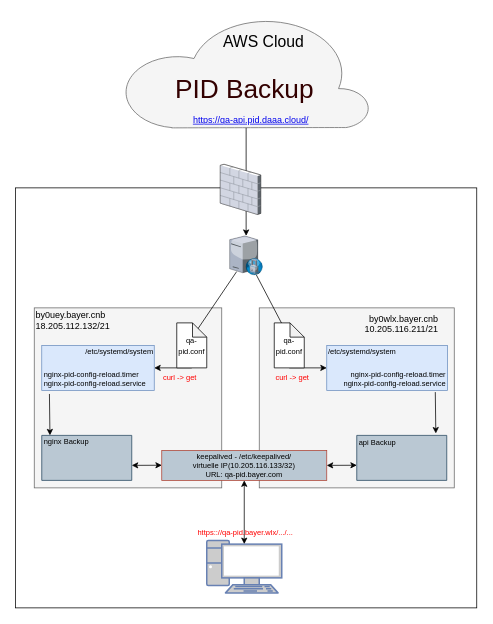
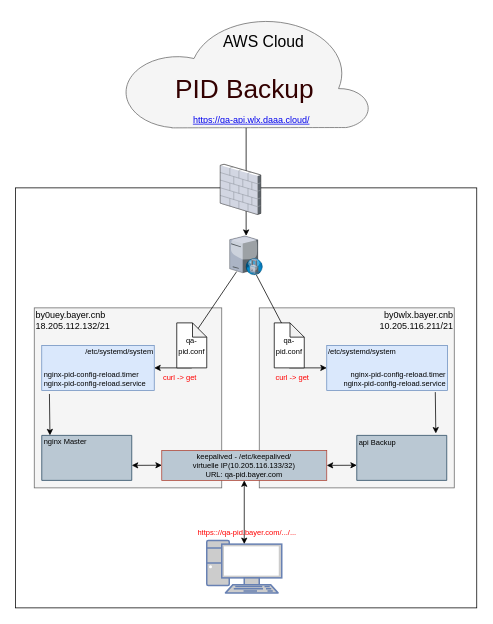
node "https://qa-api.pid.daaa.cloud/": label "https://qa-api.pid.daaa.cloud/" -> "https://qa-api.wlx.daaa.cloud/"
node "by0wlx.bayer.cnb 10.205.116.211/21": moved (394, 323) -> (409, 319)
node "nginx Backup": label "nginx Backup" -> "nginx Master"
node "https:://qa-pid.bayer.wlx/.../...": label "https:://qa-pid.bayer.wlx/.../..." -> "https:://qa-pid.bayer.com/.../..."
